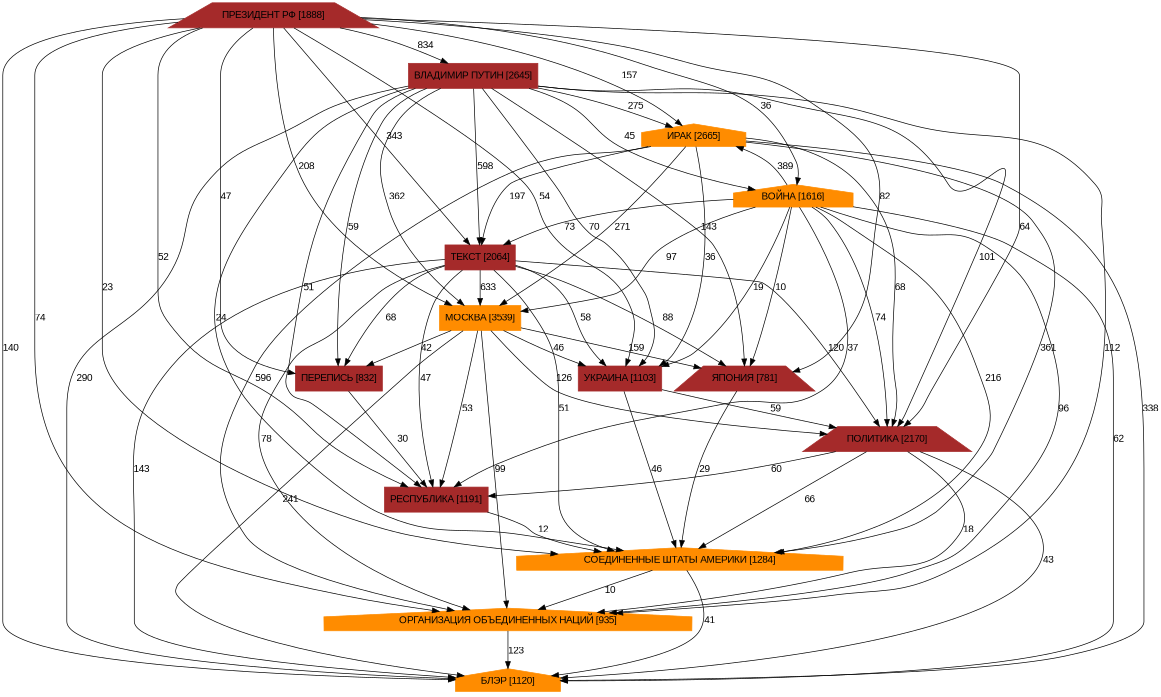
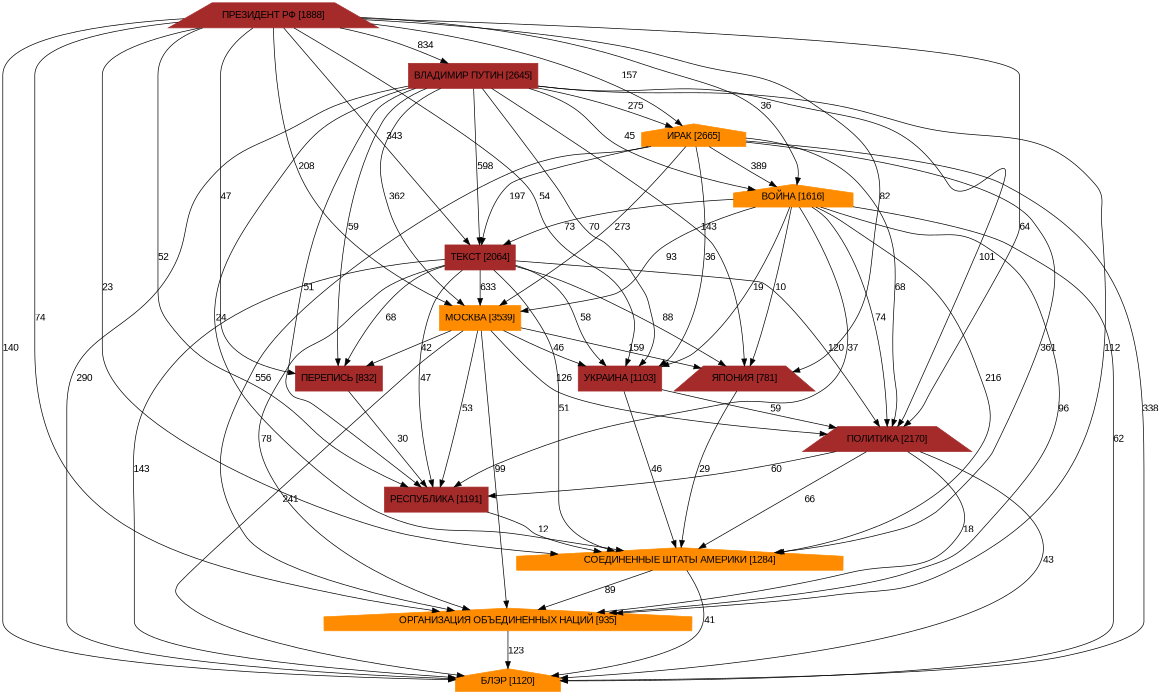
edge "ВОЙНА [1616]" -> "ИРАК [2665]": reversed
edge "ИРАК [2665]" -> "МОСКВА [3539]": label "271" -> "273"
edge "ВОЙНА [1616]" -> "МОСКВА [3539]": label "97" -> "93"
edge "ИРАК [2665]" -> "ОРГАНИЗАЦИЯ ОБЪЕДИНЕННЫХ НАЦИЙ [935]": label "596" -> "556"
edge "СОЕДИНЕННЫЕ ШТАТЫ АМЕРИКИ [1284]" -> "ОРГАНИЗАЦИЯ ОБЪЕДИНЕННЫХ НАЦИЙ [935]": label "10" -> "89"
